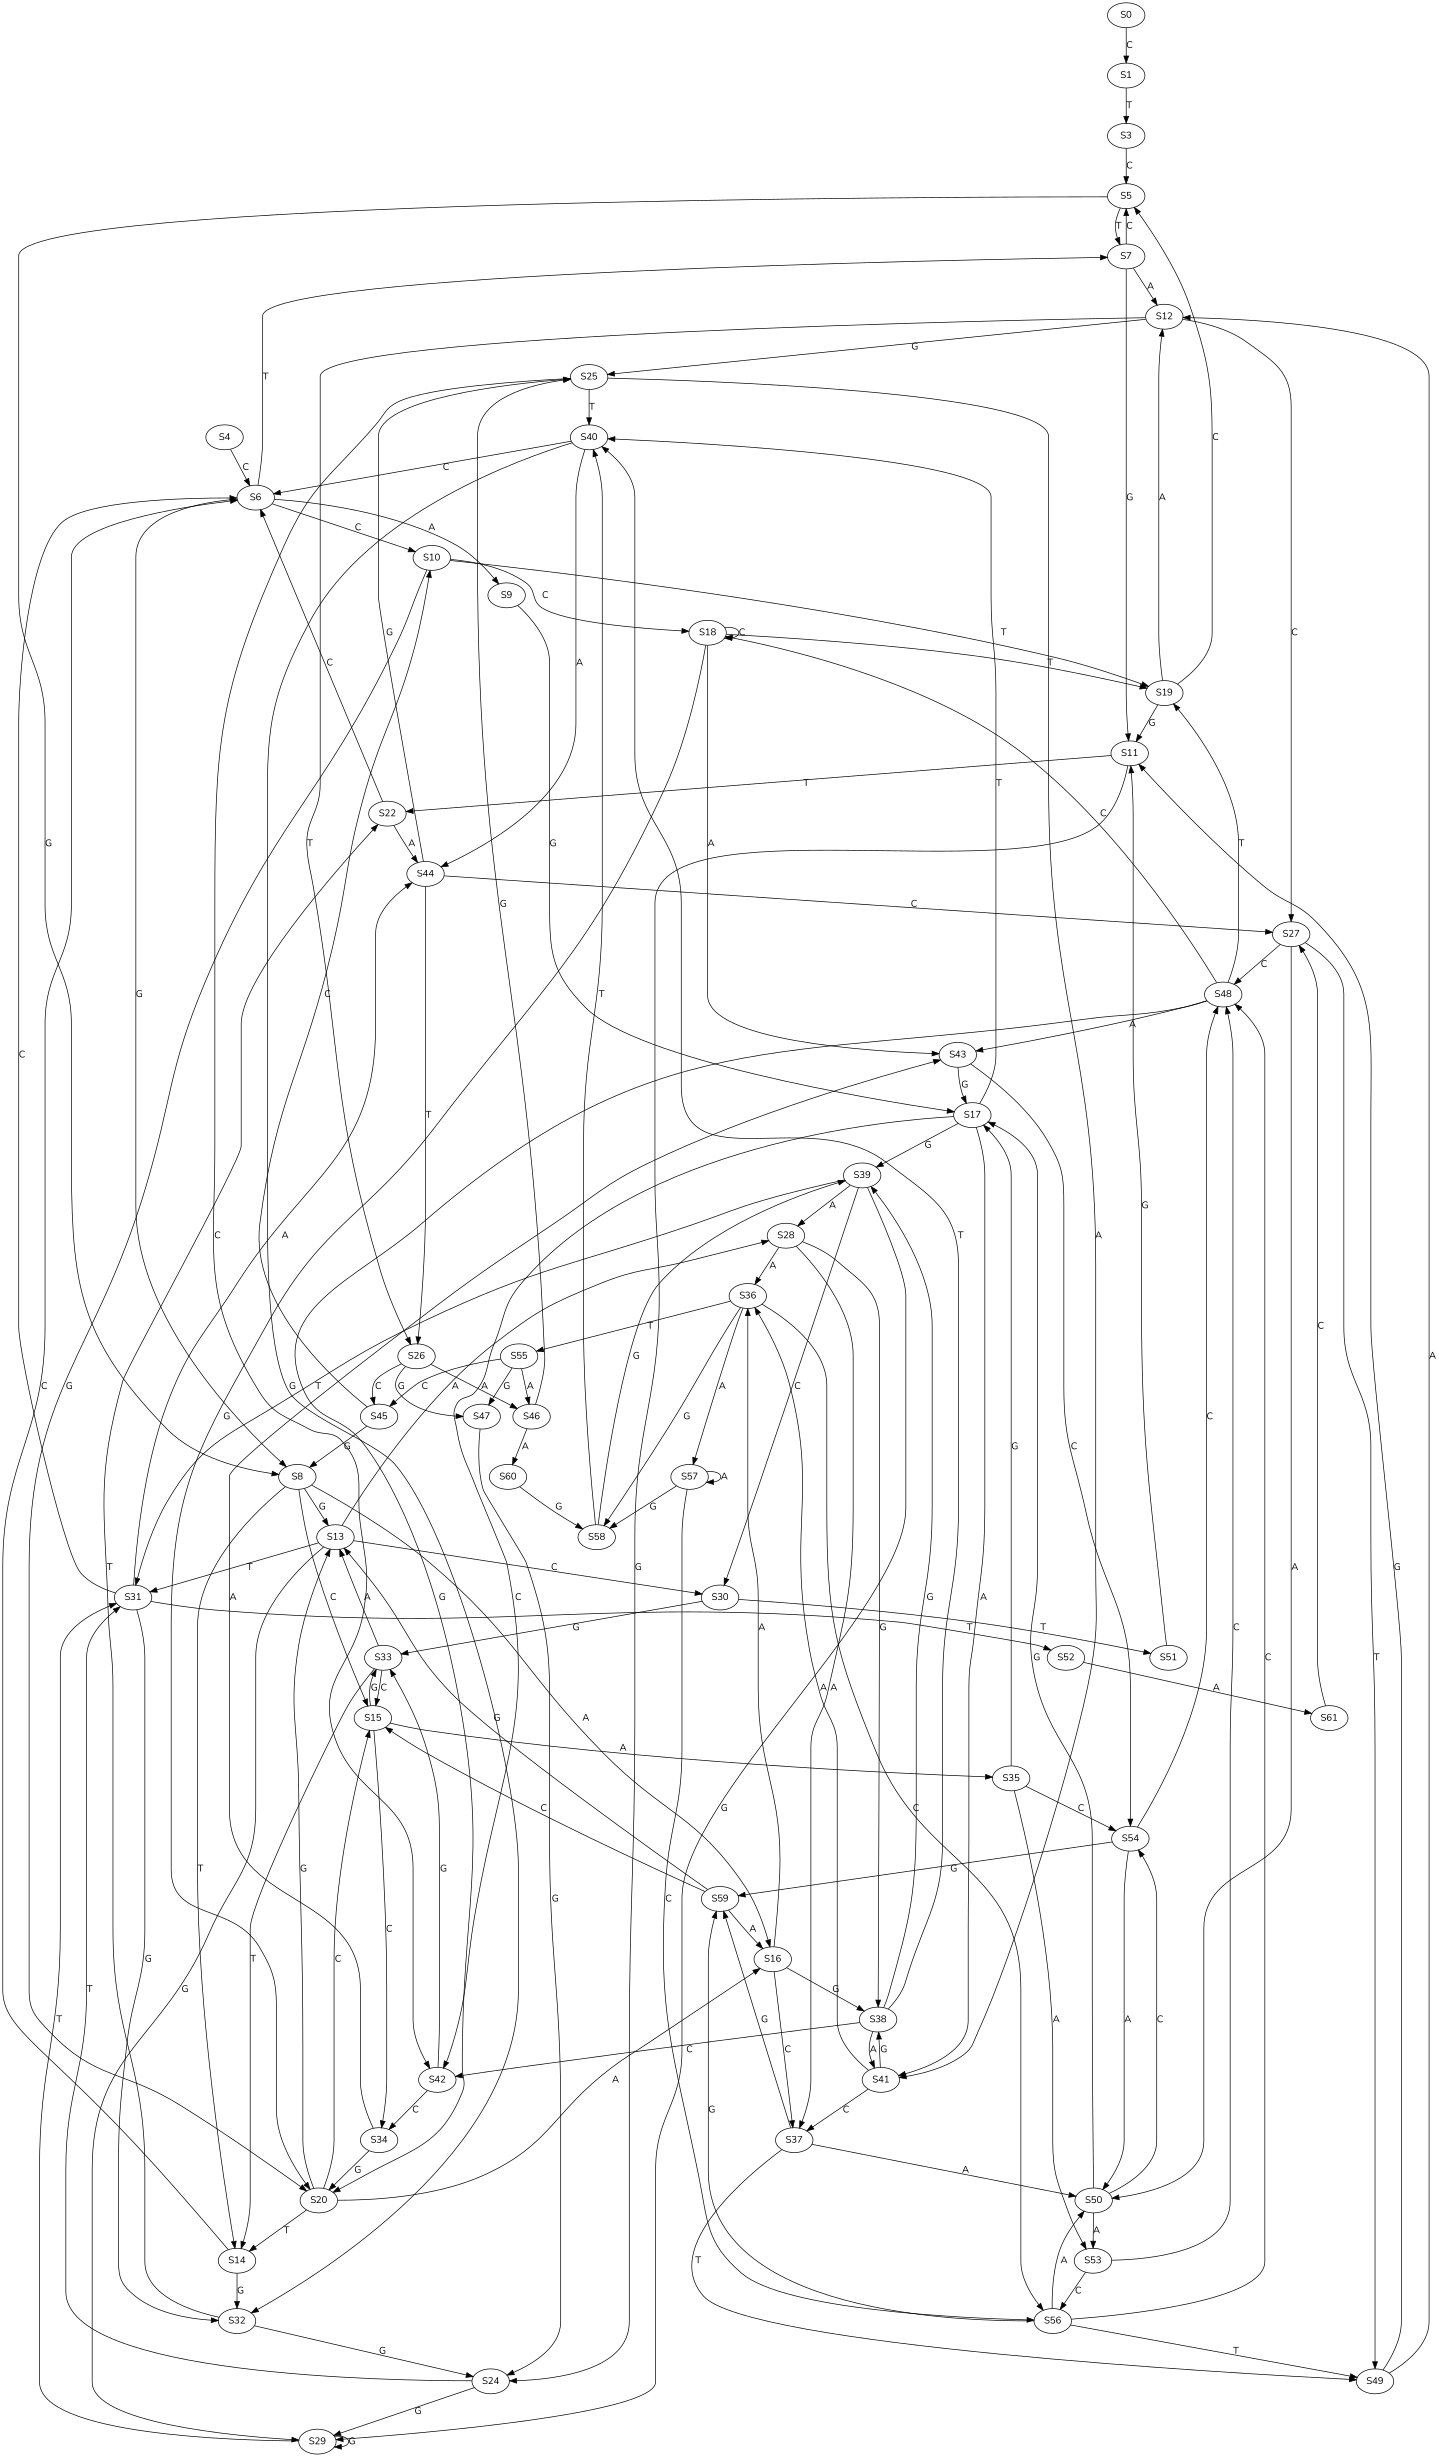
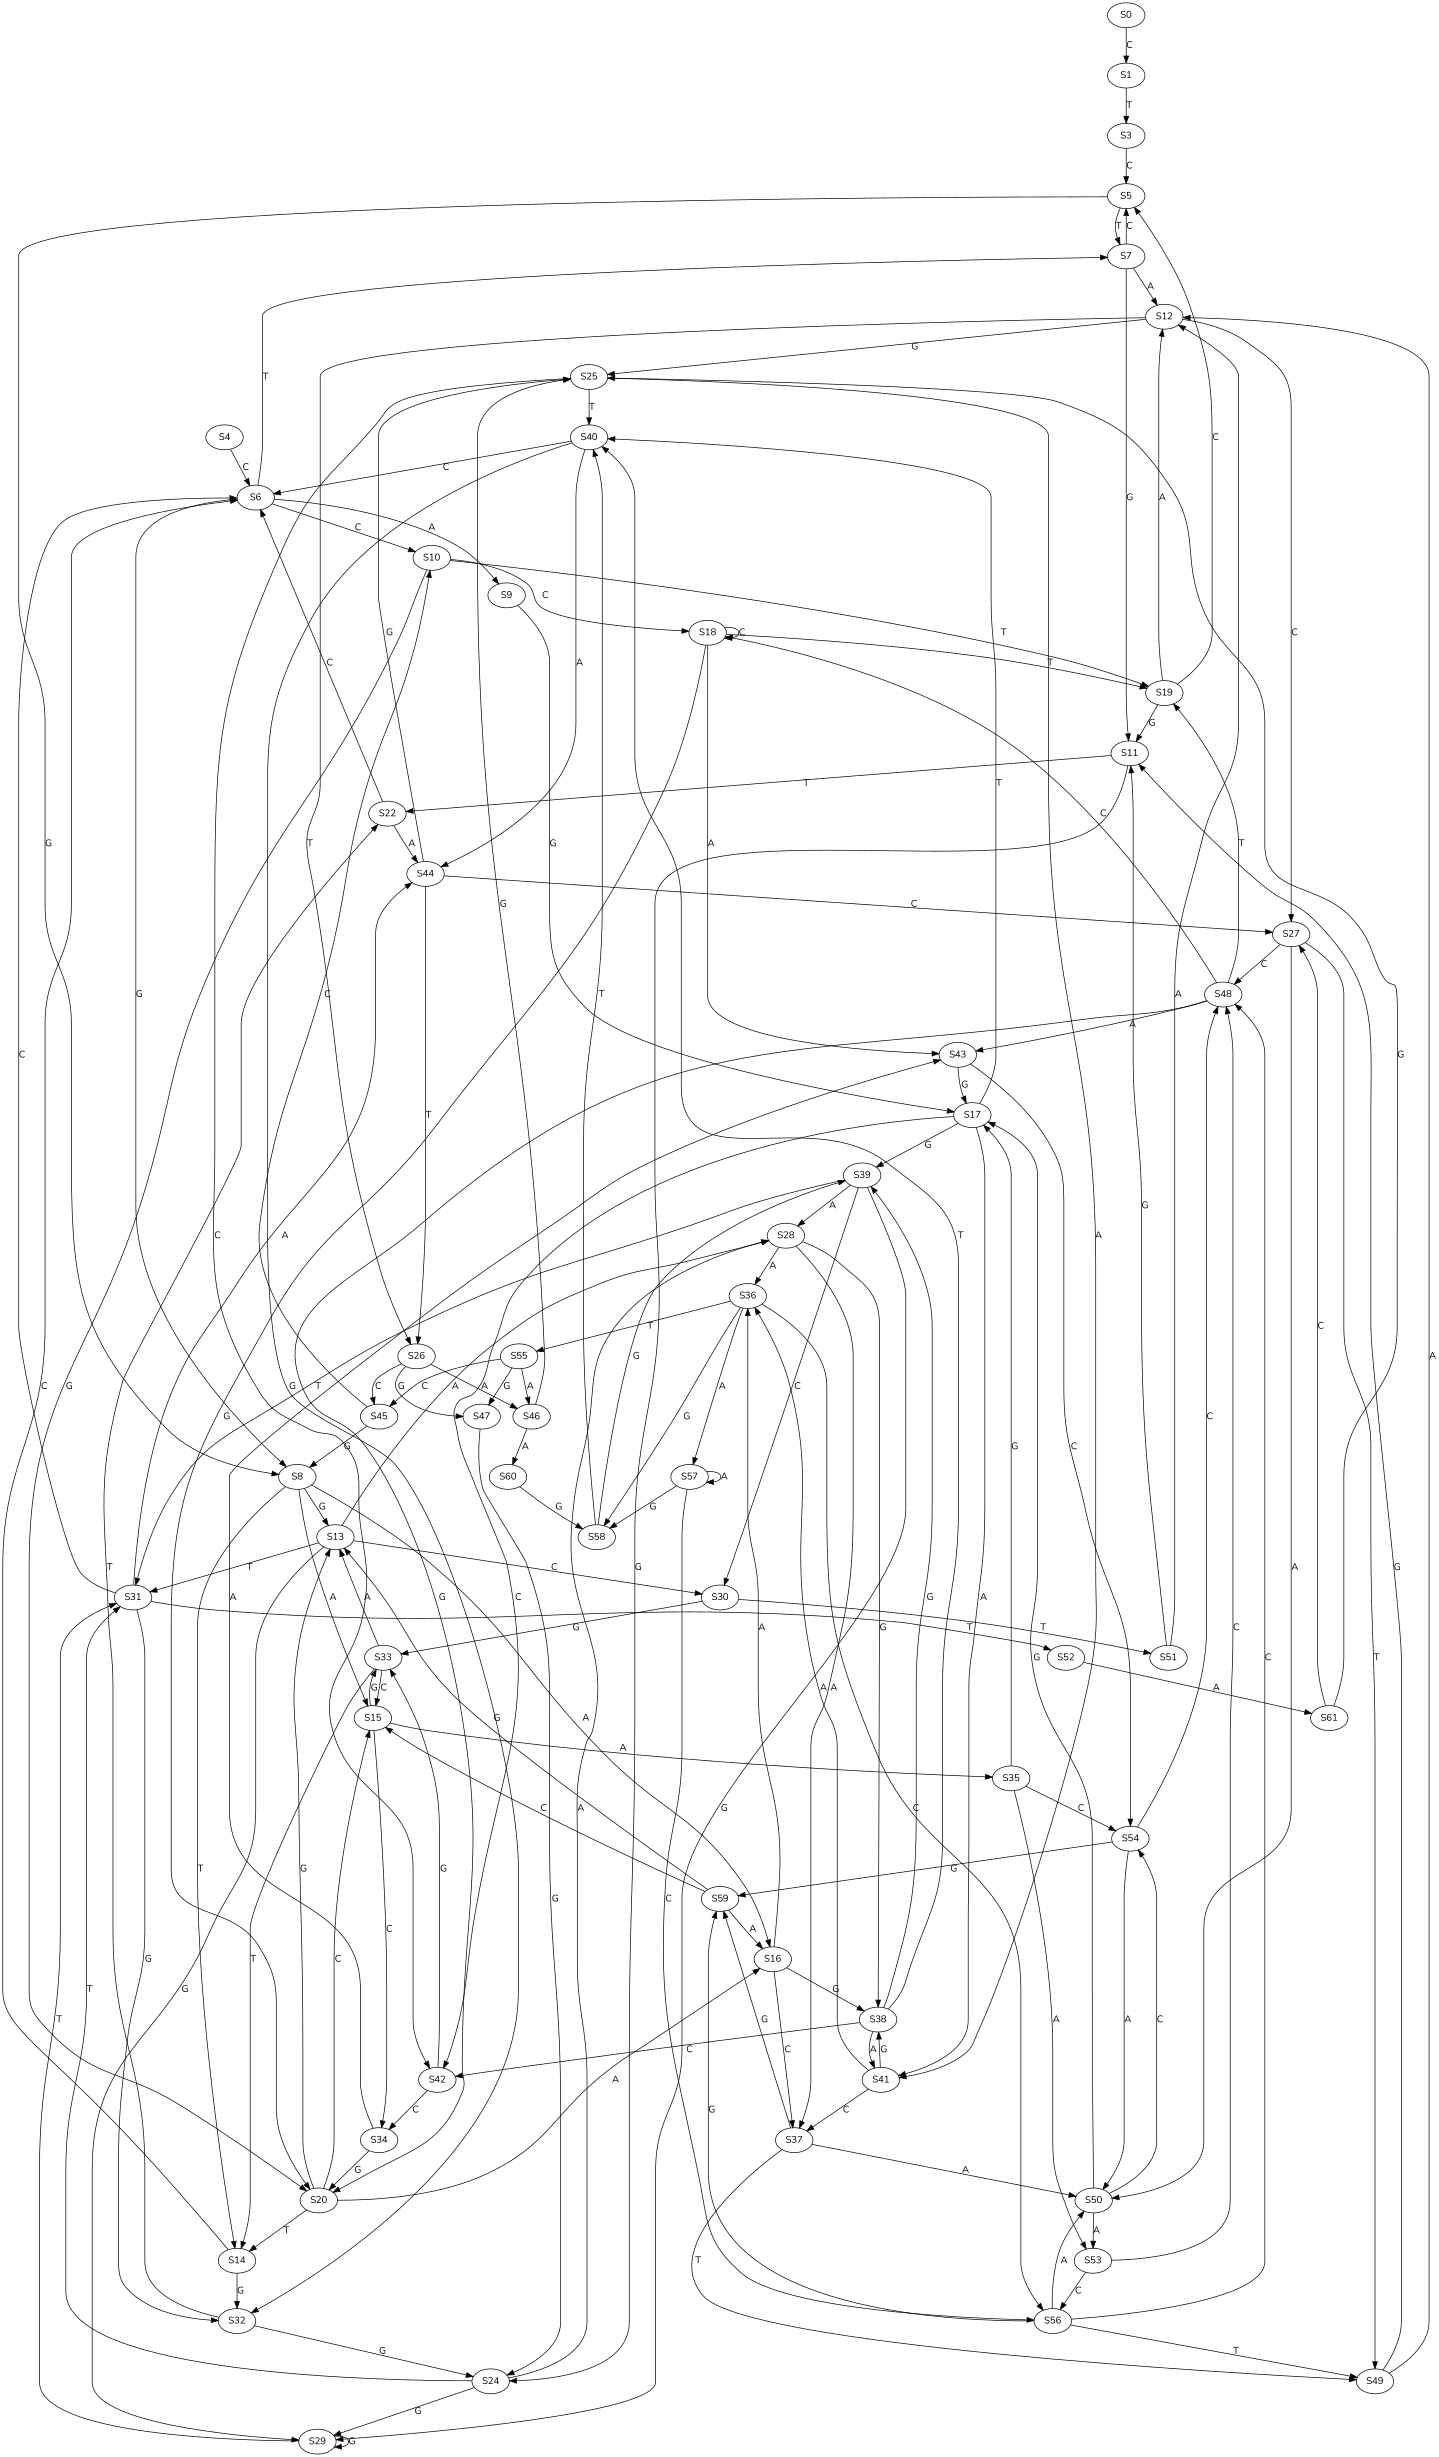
edge "S61" -> "S25": added, label "G"
edge "S51" -> "S12": added, label "A"
edge "S8" -> "S15": label "C" -> "A"
edge "S24" -> "S28": added, label "A"
